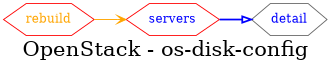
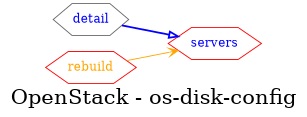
edge "servers" -> "detail": reversed
